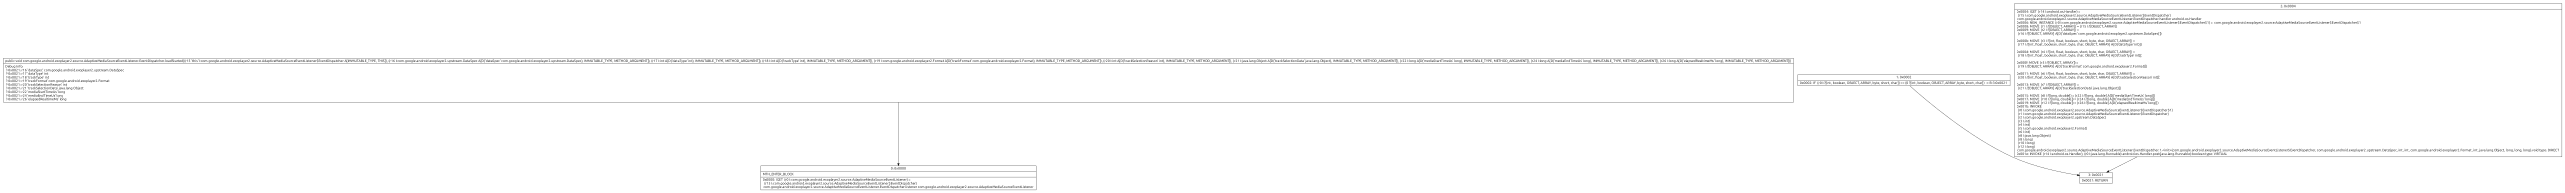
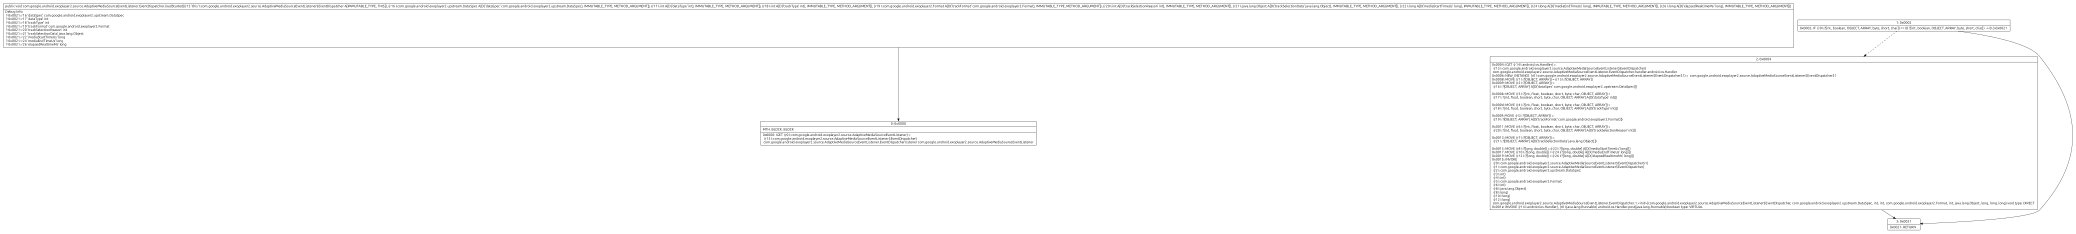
edge "1: 0x0002" -> "2: 0x0004": added
node "0: 0x0000": text "MTH_ENTER_BLOCK" -> "MTH_BLOCK_BLOCK"
